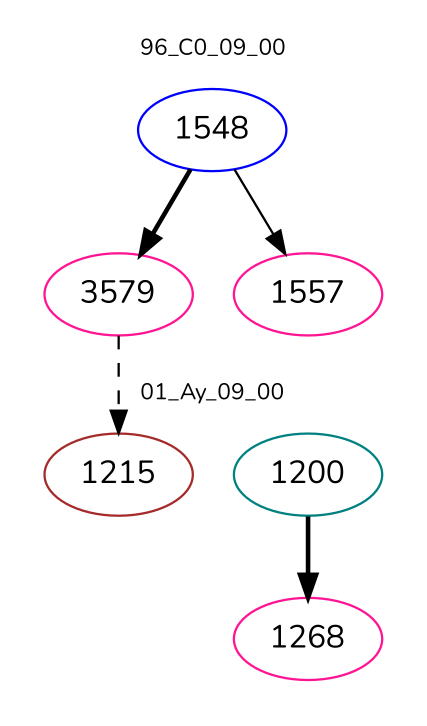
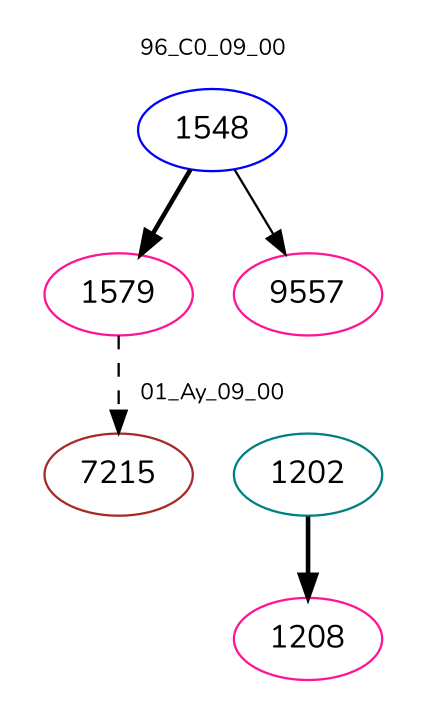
node "3579": label "3579" -> "1579"
node "1557": label "1557" -> "9557"
node "1215": label "1215" -> "7215"
node "1200": label "1200" -> "1202"
node "1268": label "1268" -> "1208"
